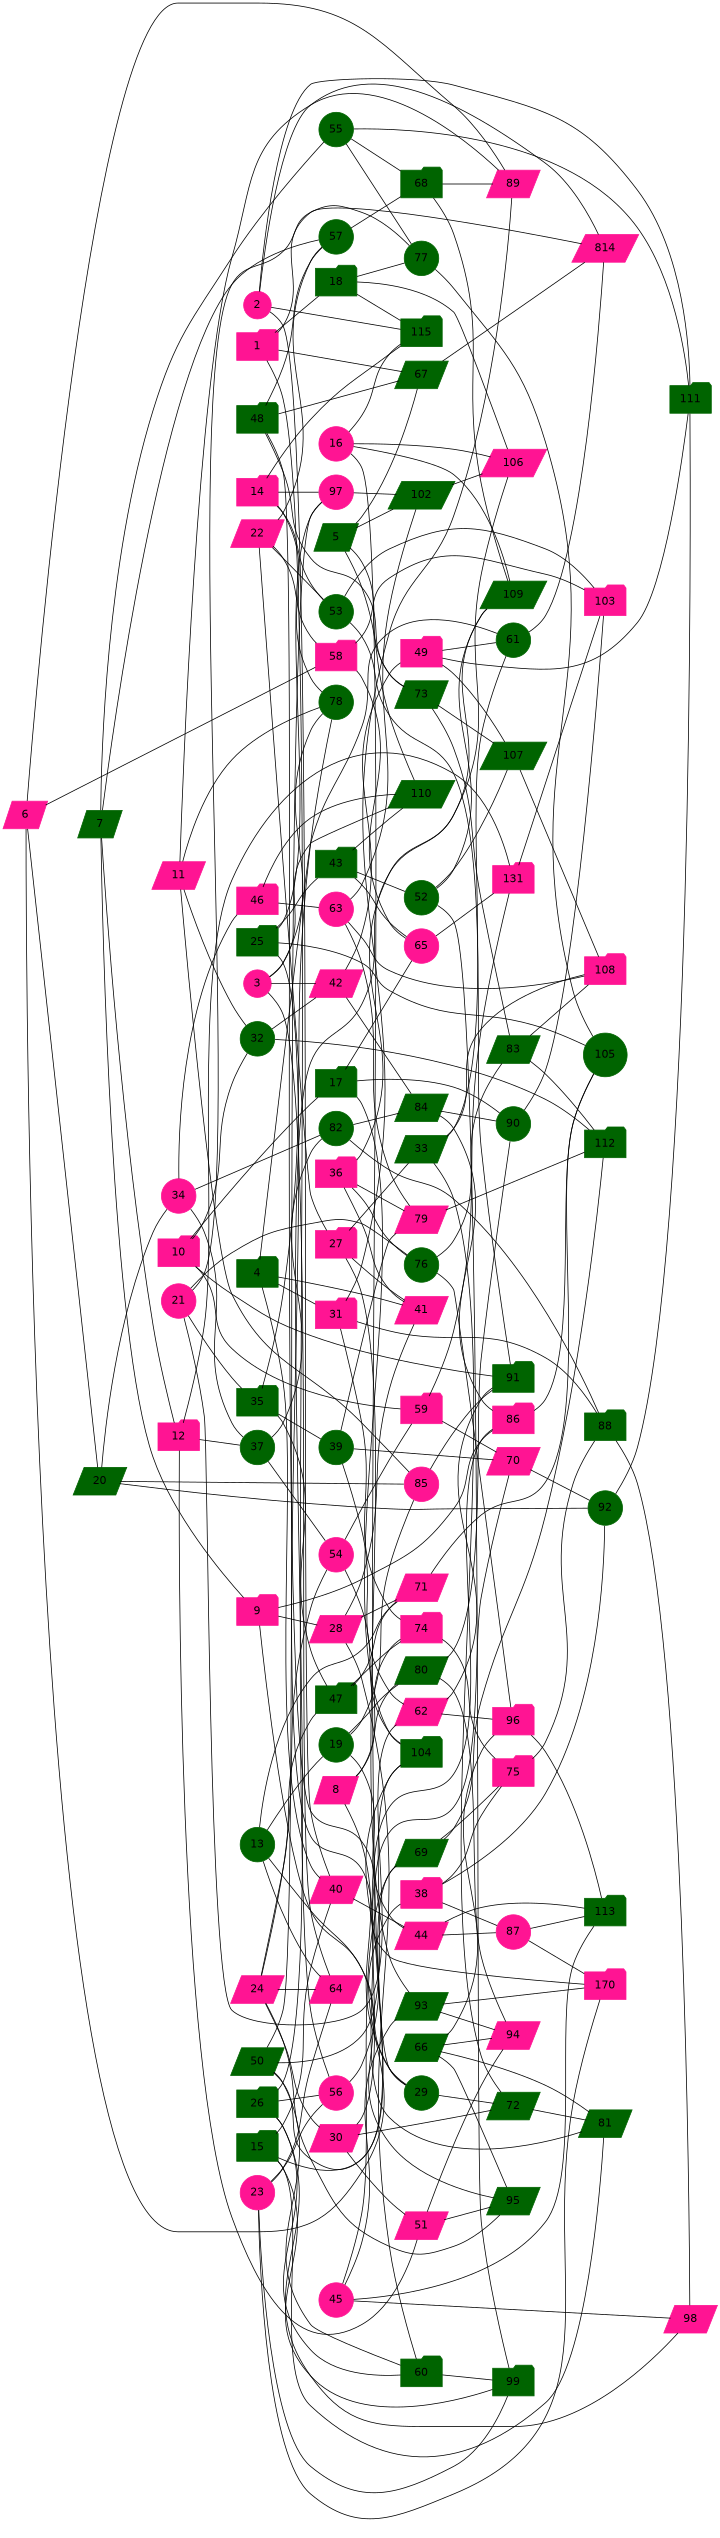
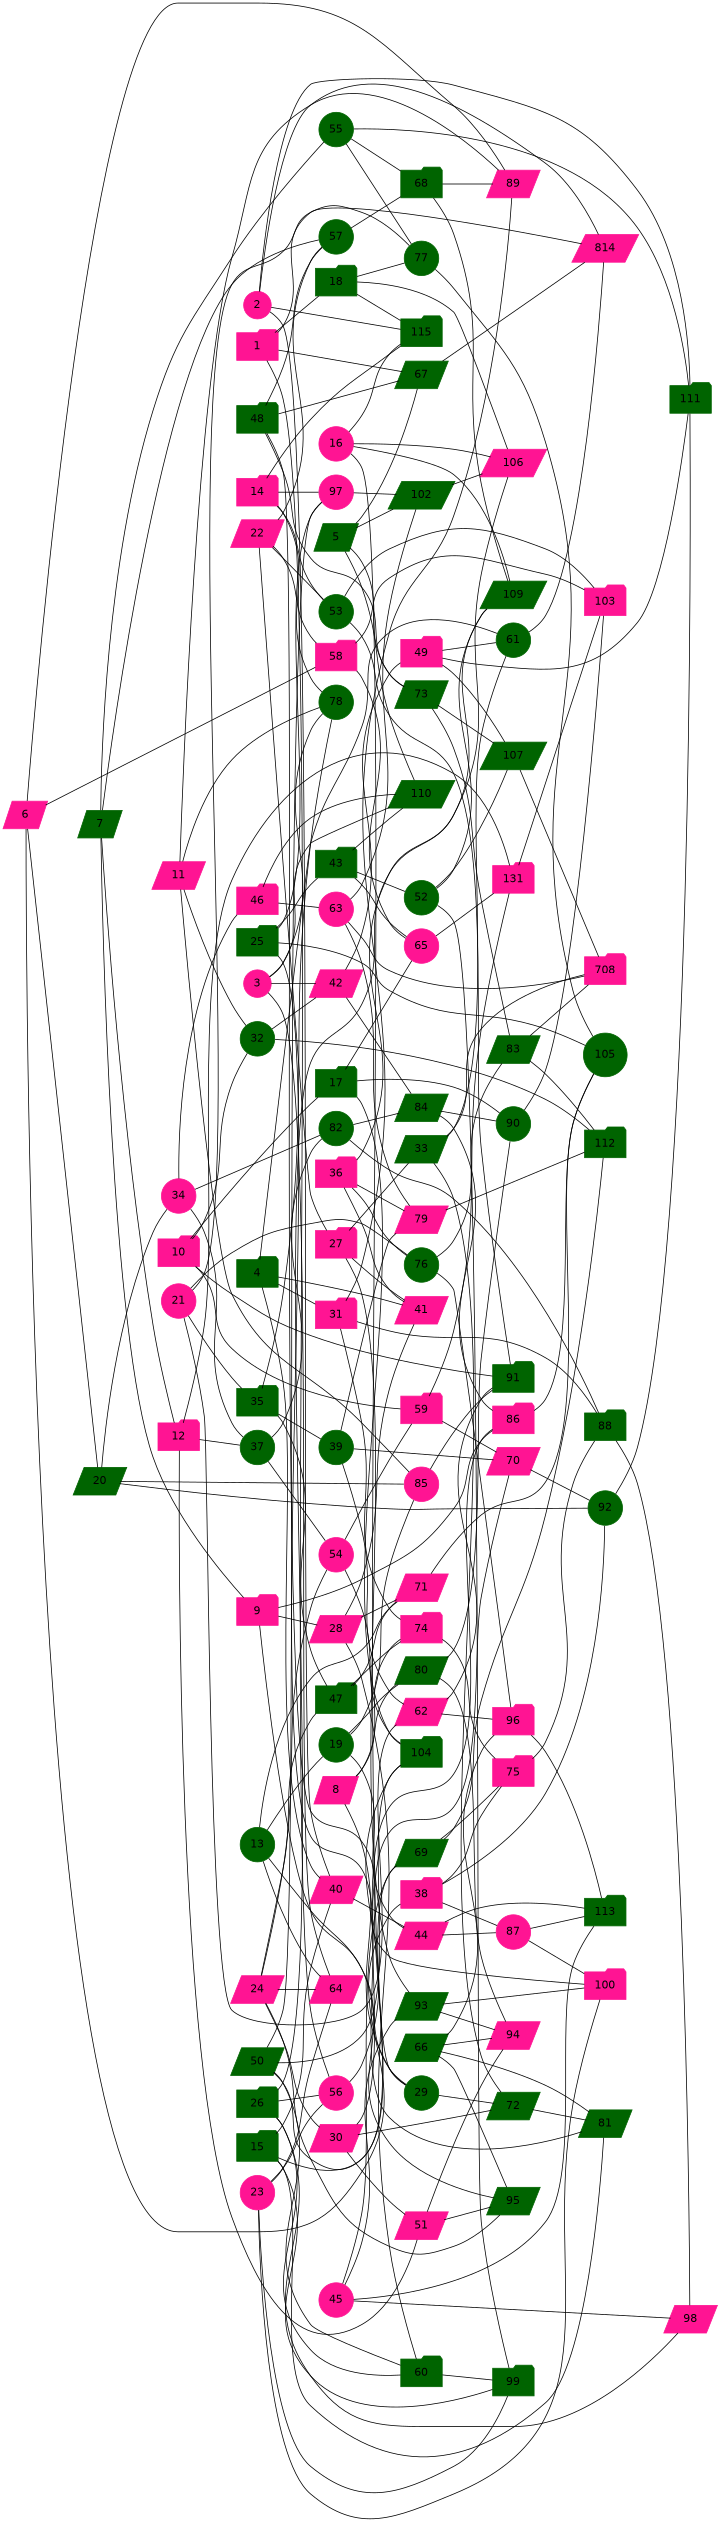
node "108": label "108" -> "708"
node "170": label "170" -> "100"
